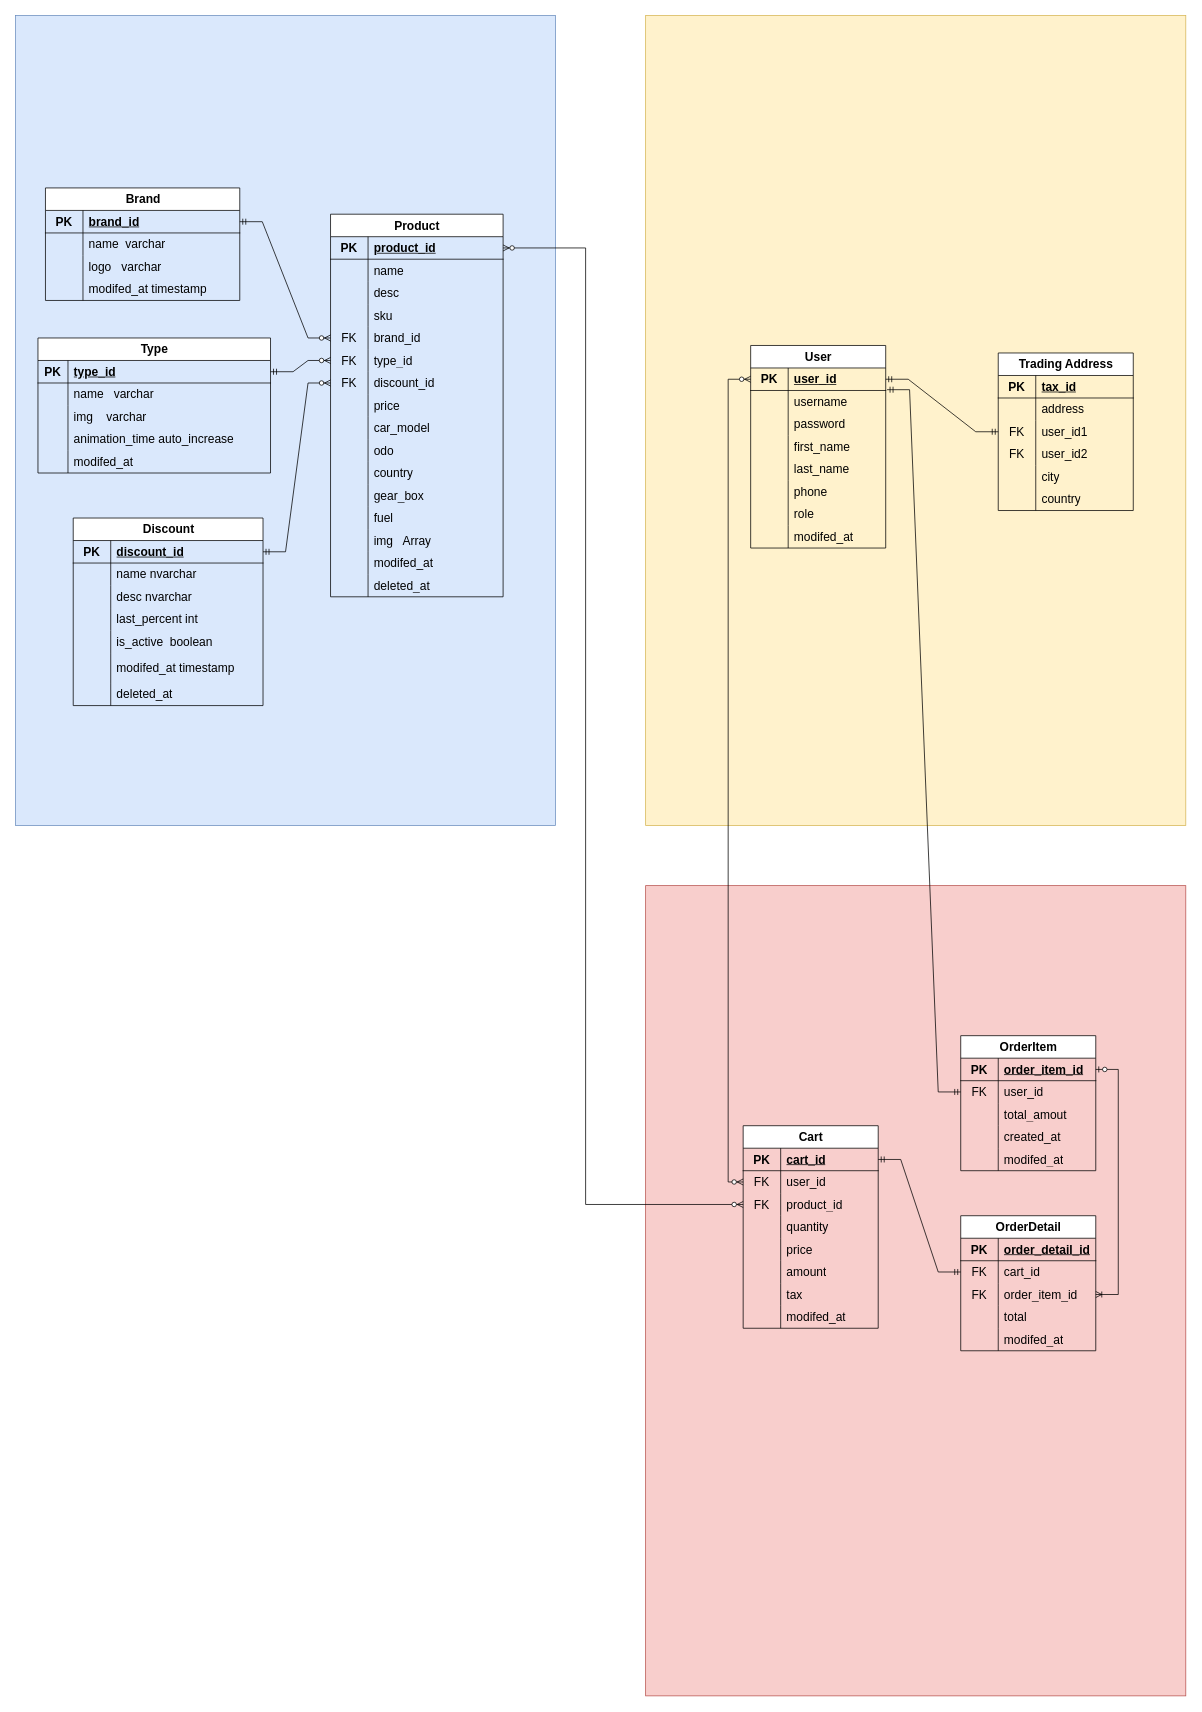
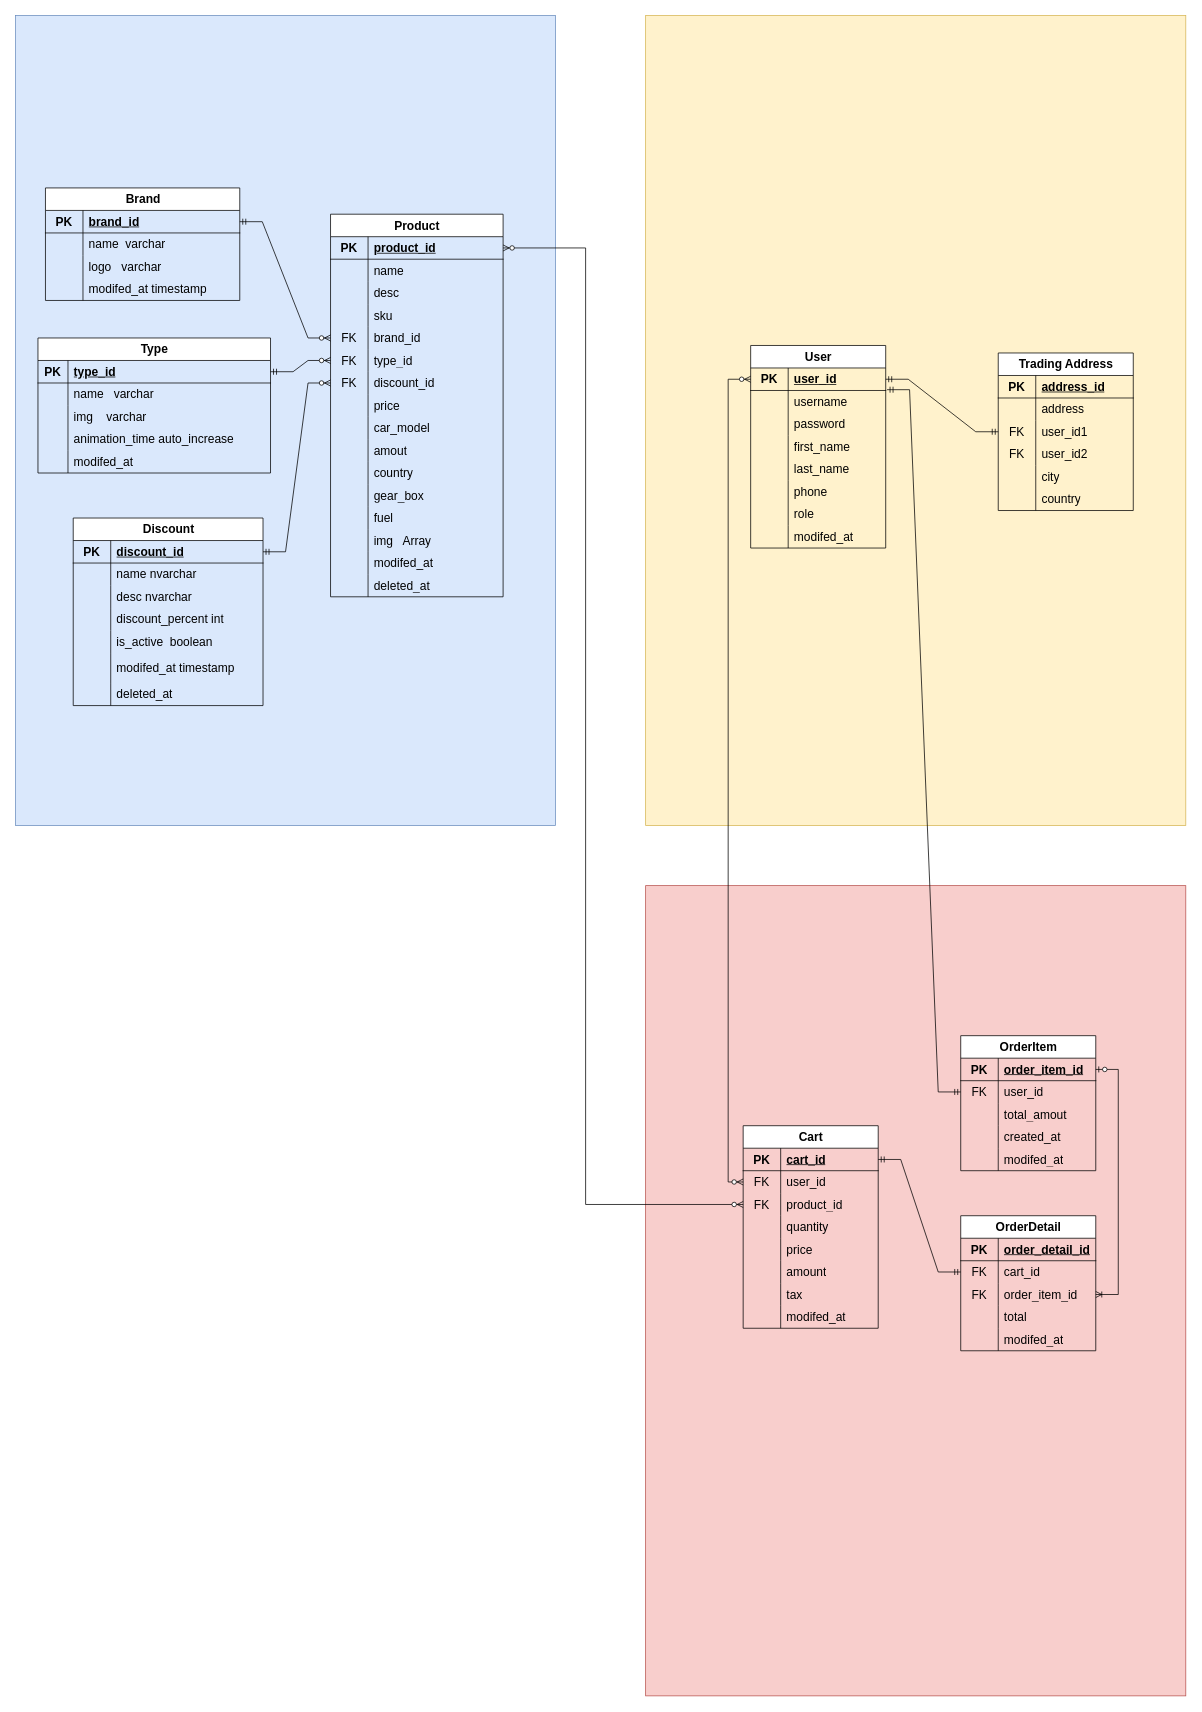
node "tax_id": label "tax_id" -> "address_id"
node "odo": label "odo" -> "amout"
node "last_percent int": label "last_percent int" -> "discount_percent int"
